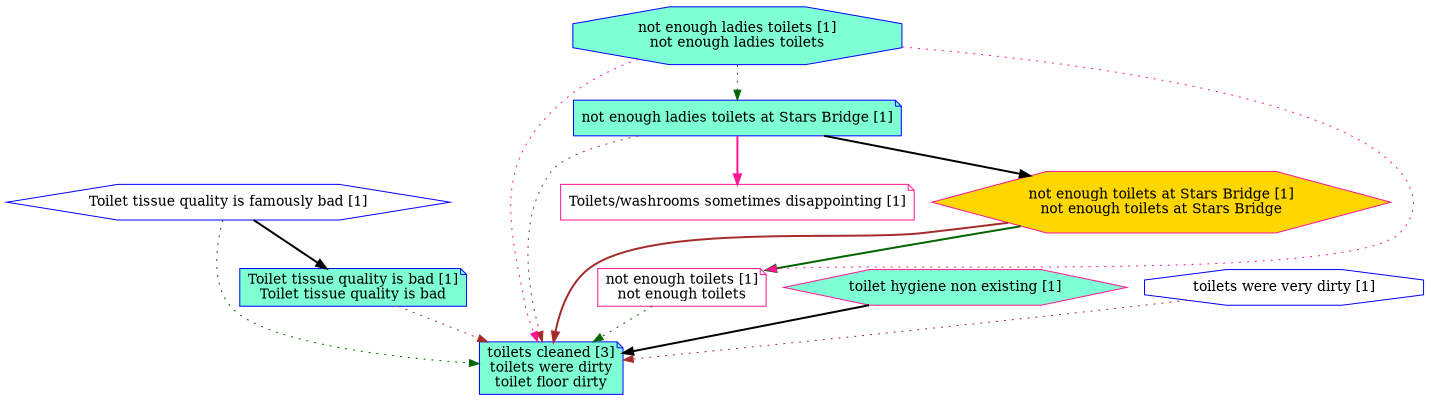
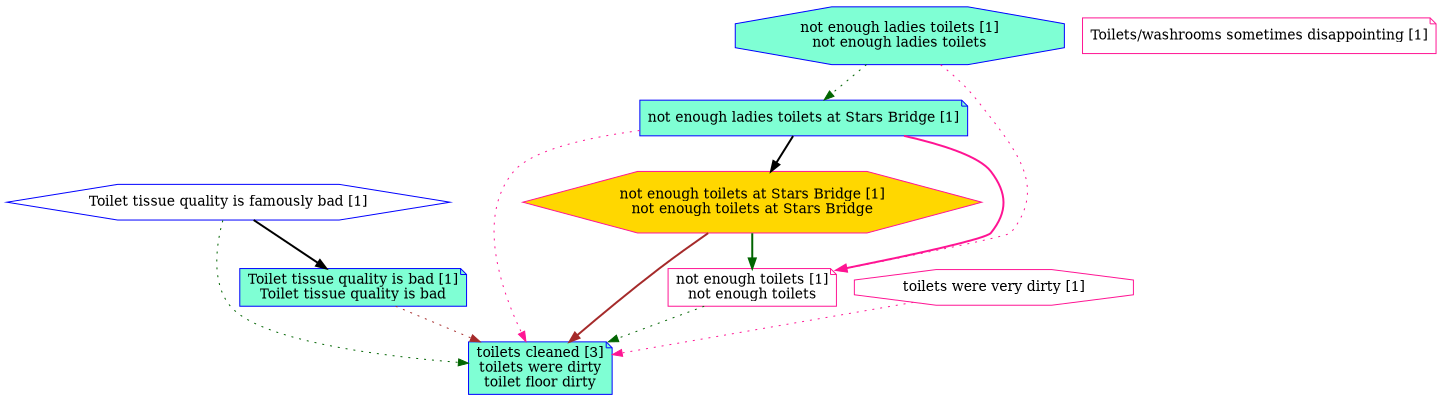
edge "not enough ladies toilets at Stars Bridge [1]" -> "Toilets/washrooms sometimes disappointing [1]": now "not enough ladies toilets at Stars Bridge [1]" -> "not enough toilets [1] not enough toilets"
edge "not enough ladies toilets [1] not enough ladies toilets" -> "toilets cleaned [3] toilets were dirty toilet floor dirty": removed
edge "not enough ladies toilets at Stars Bridge [1]" -> "toilets cleaned [3] toilets were dirty toilet floor dirty": color brown -> deeppink
node "toilet hygiene non existing [1]": removed
node "toilets were very dirty [1]": color blue -> deeppink
edge "toilets were very dirty [1]" -> "toilets cleaned [3] toilets were dirty toilet floor dirty": color brown -> deeppink
